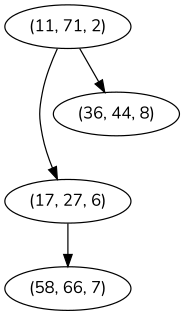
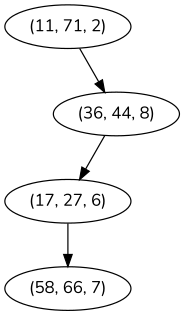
edge "(11, 71, 2)" -> "(17, 27, 6)": now "(36, 44, 8)" -> "(17, 27, 6)"
